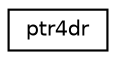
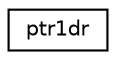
node "ptr4dr": label "ptr4dr" -> "ptr1dr"
